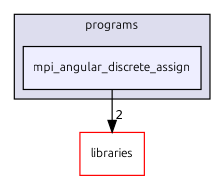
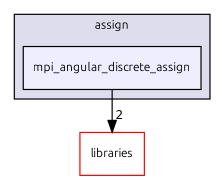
cluster "programs": label "programs" -> "assign"
